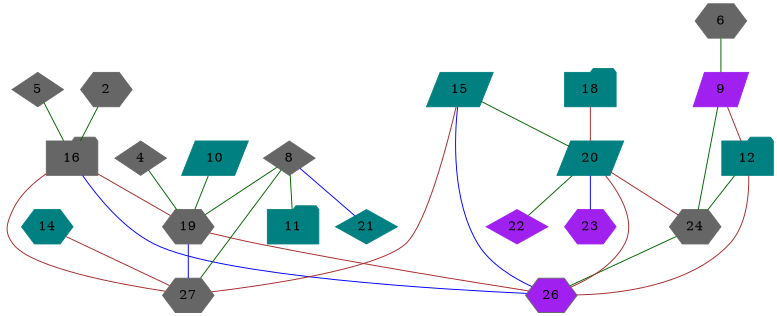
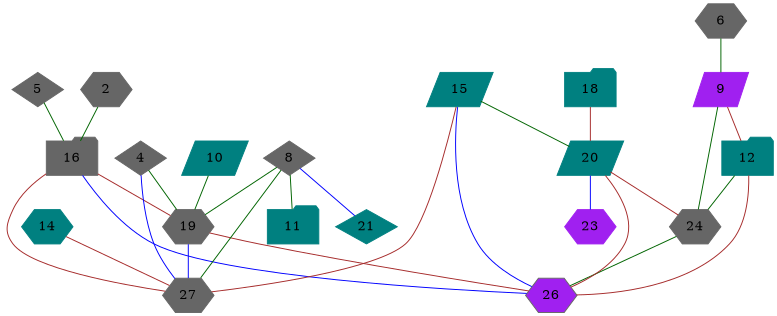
node "22": removed
edge "4" -- "27": added
